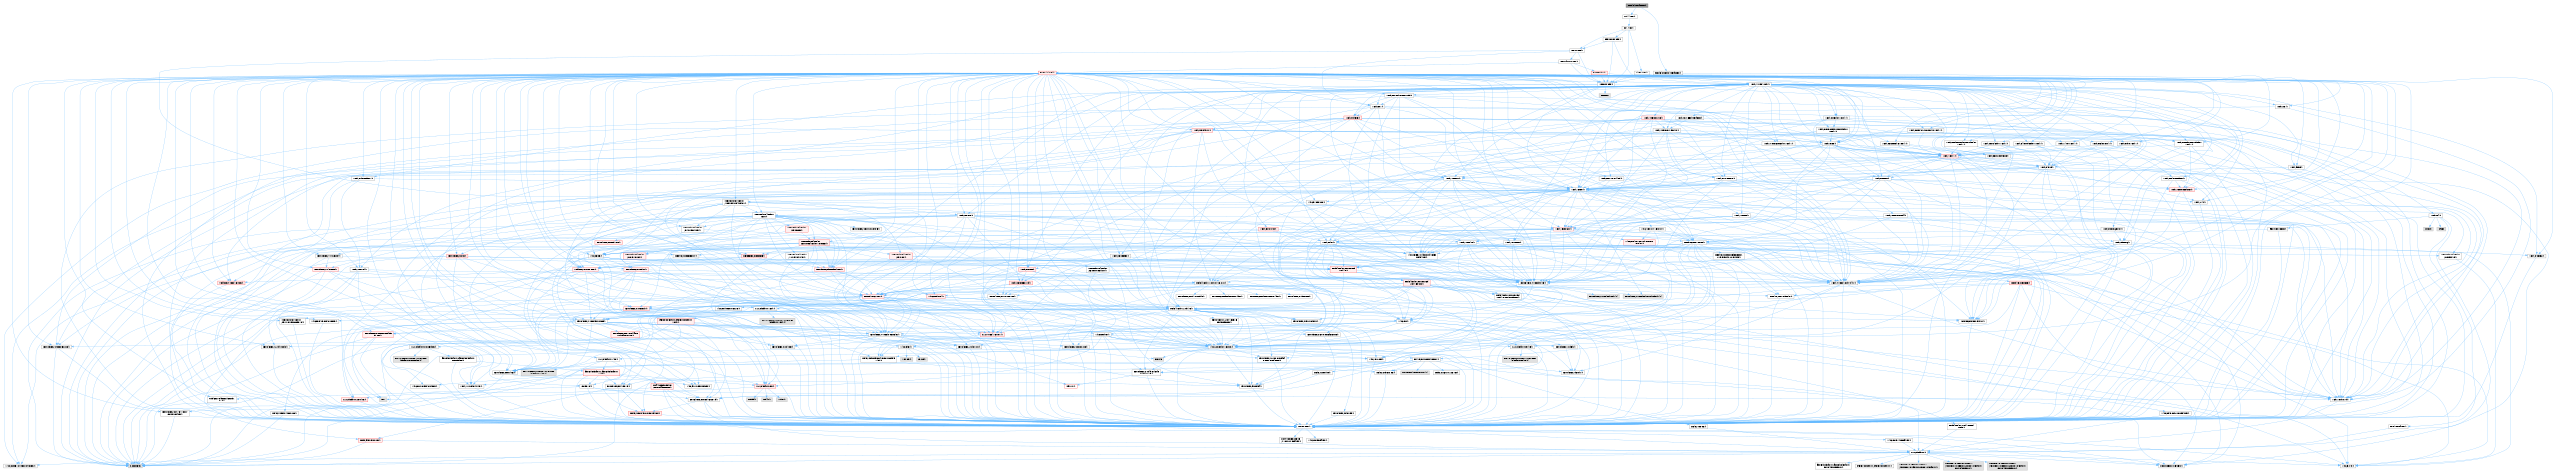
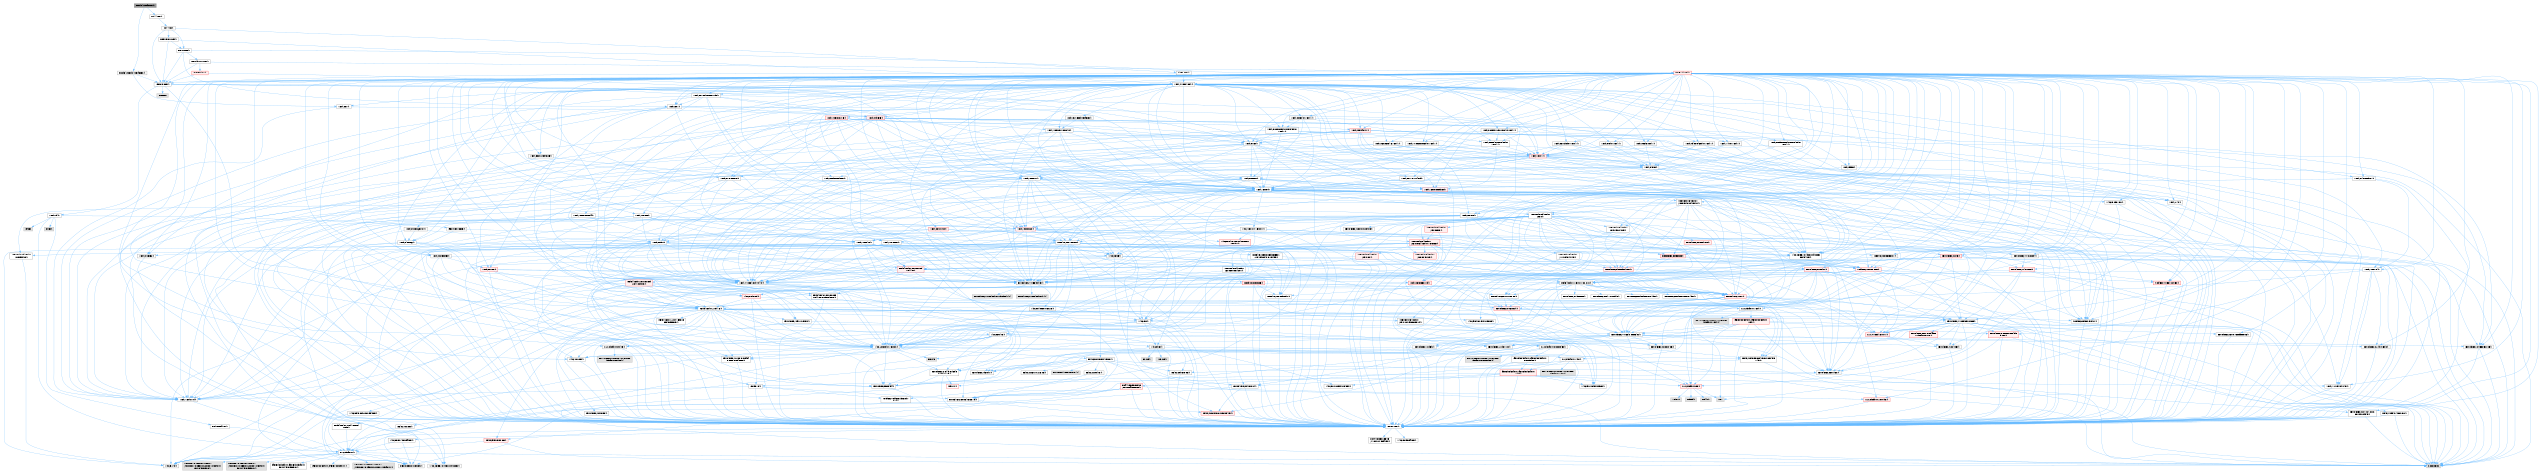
edge "CoreMinimal.h" -> "Math/QuatRotationTranslation Matrix.h": added
edge "Math/Vector4.h" -> "Templates/Requires.h": now "Math/Plane.h" -> "Templates/Requires.h"
edge "Math/Vector.h" -> "Containers/UnrealStringIncludes.h.inl": now "Math/Vector.h" -> "Math/IntPoint.h"
